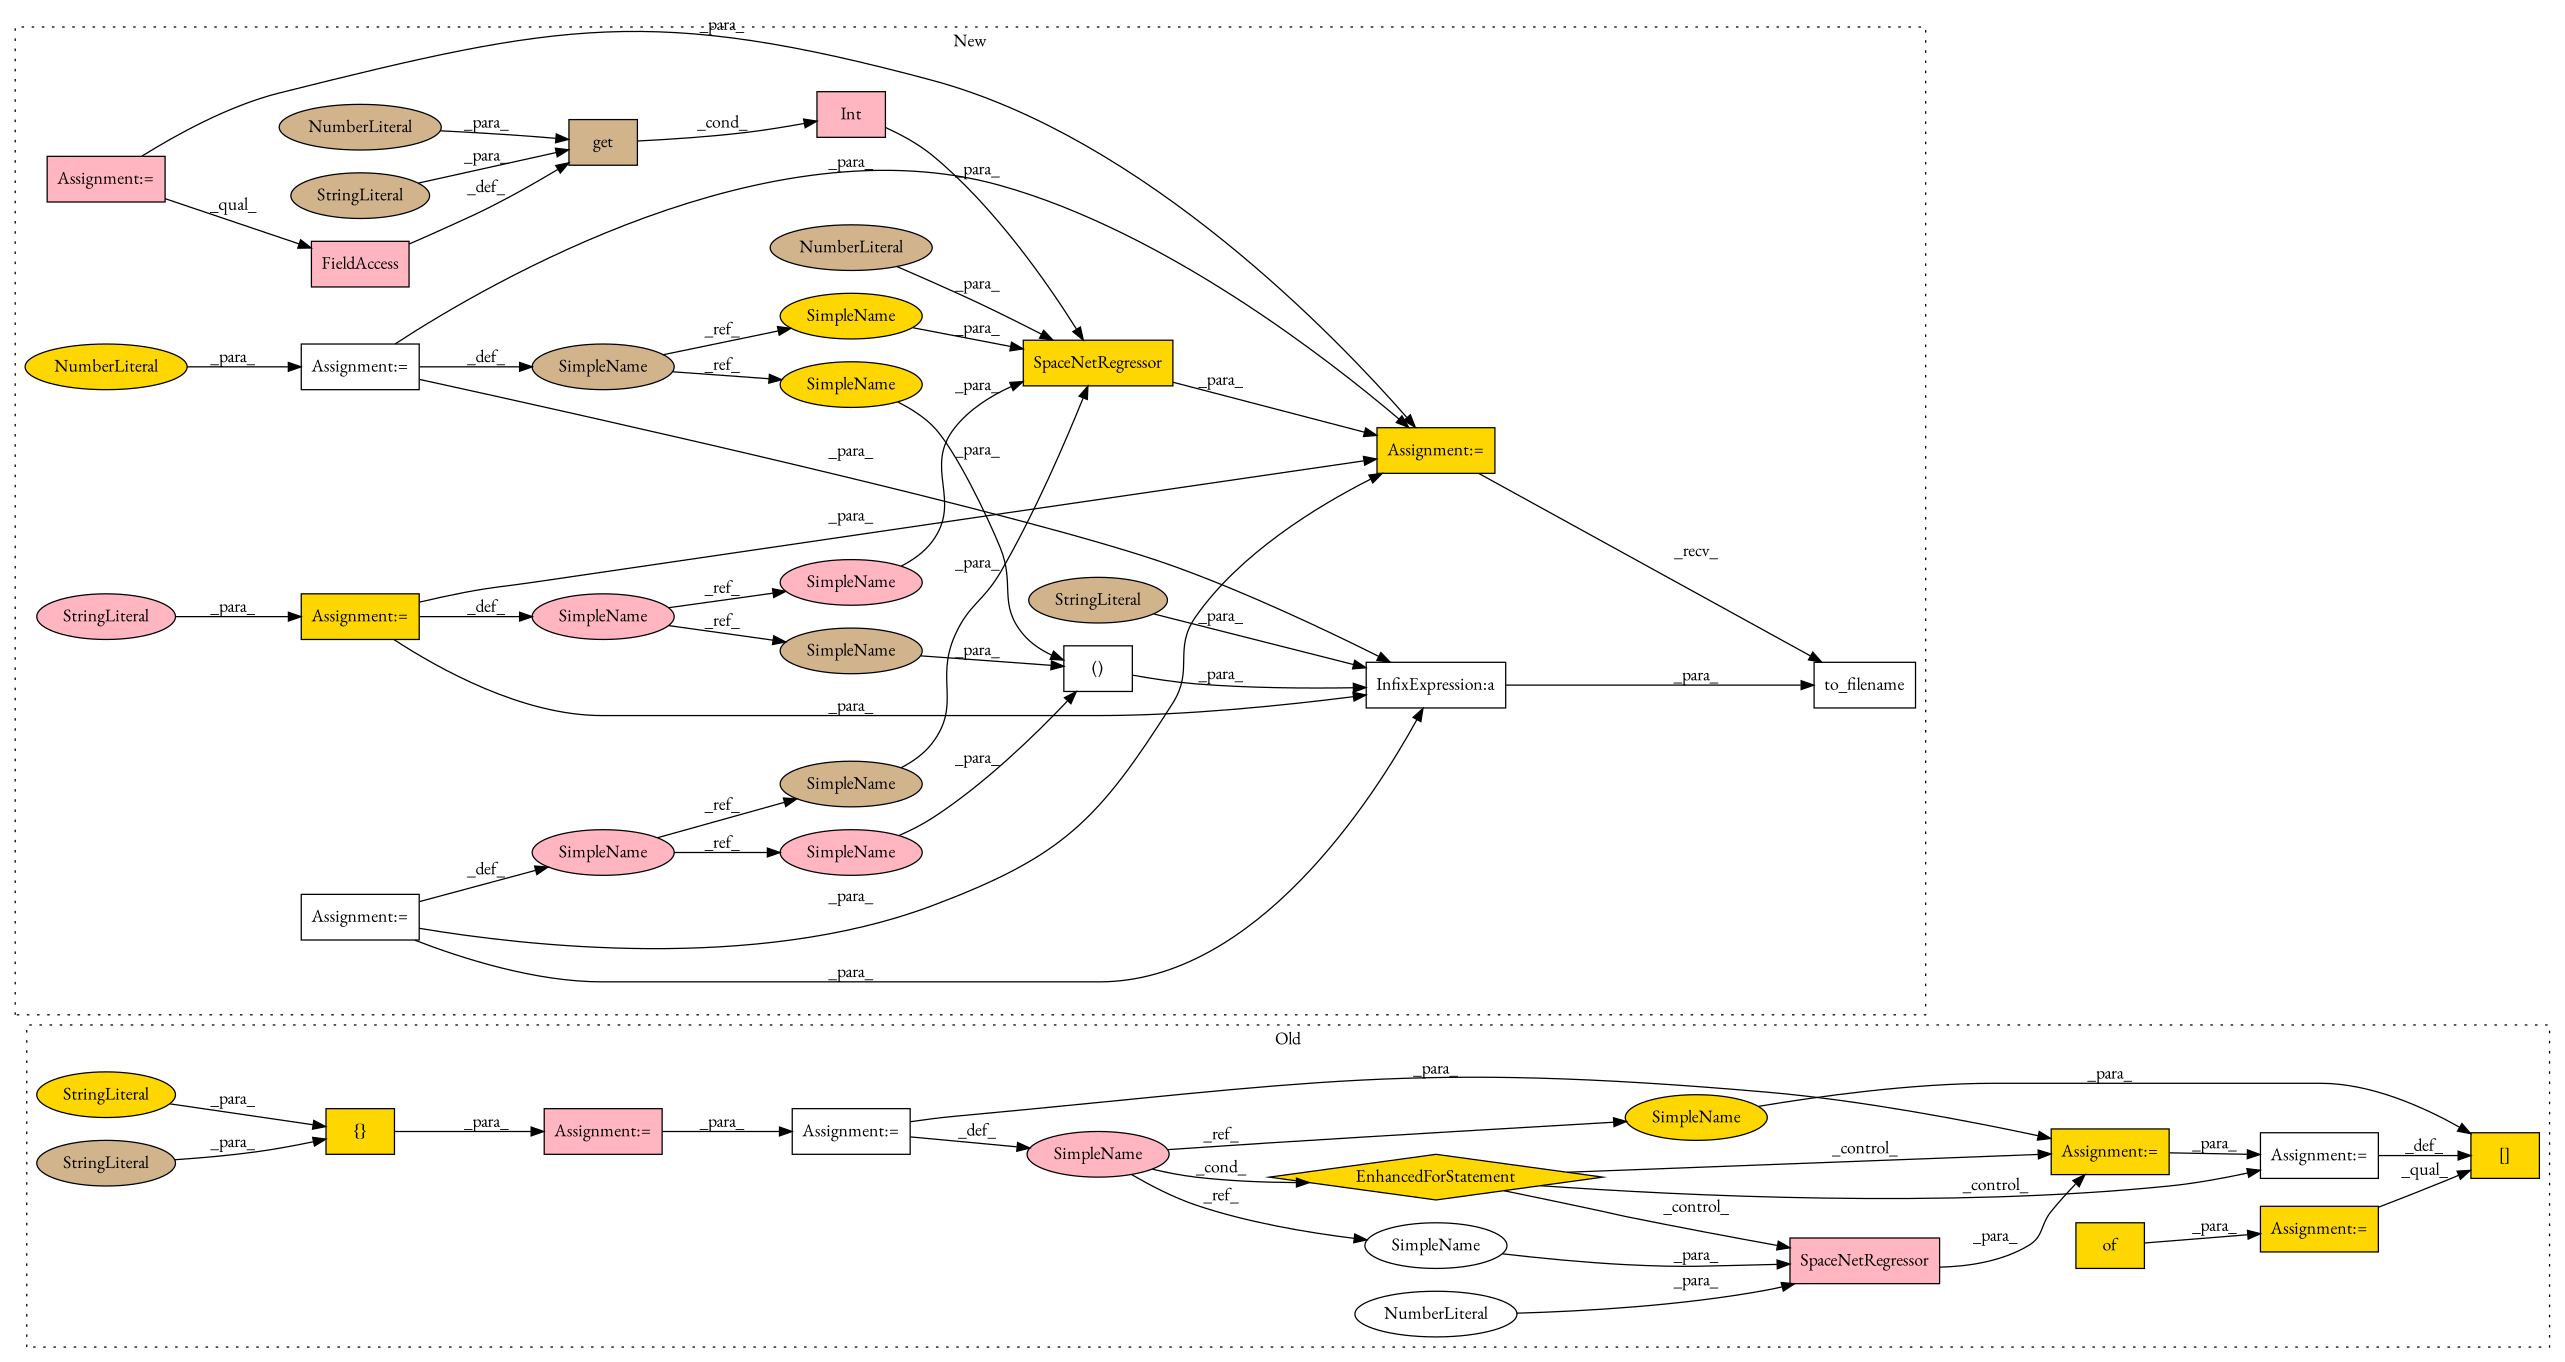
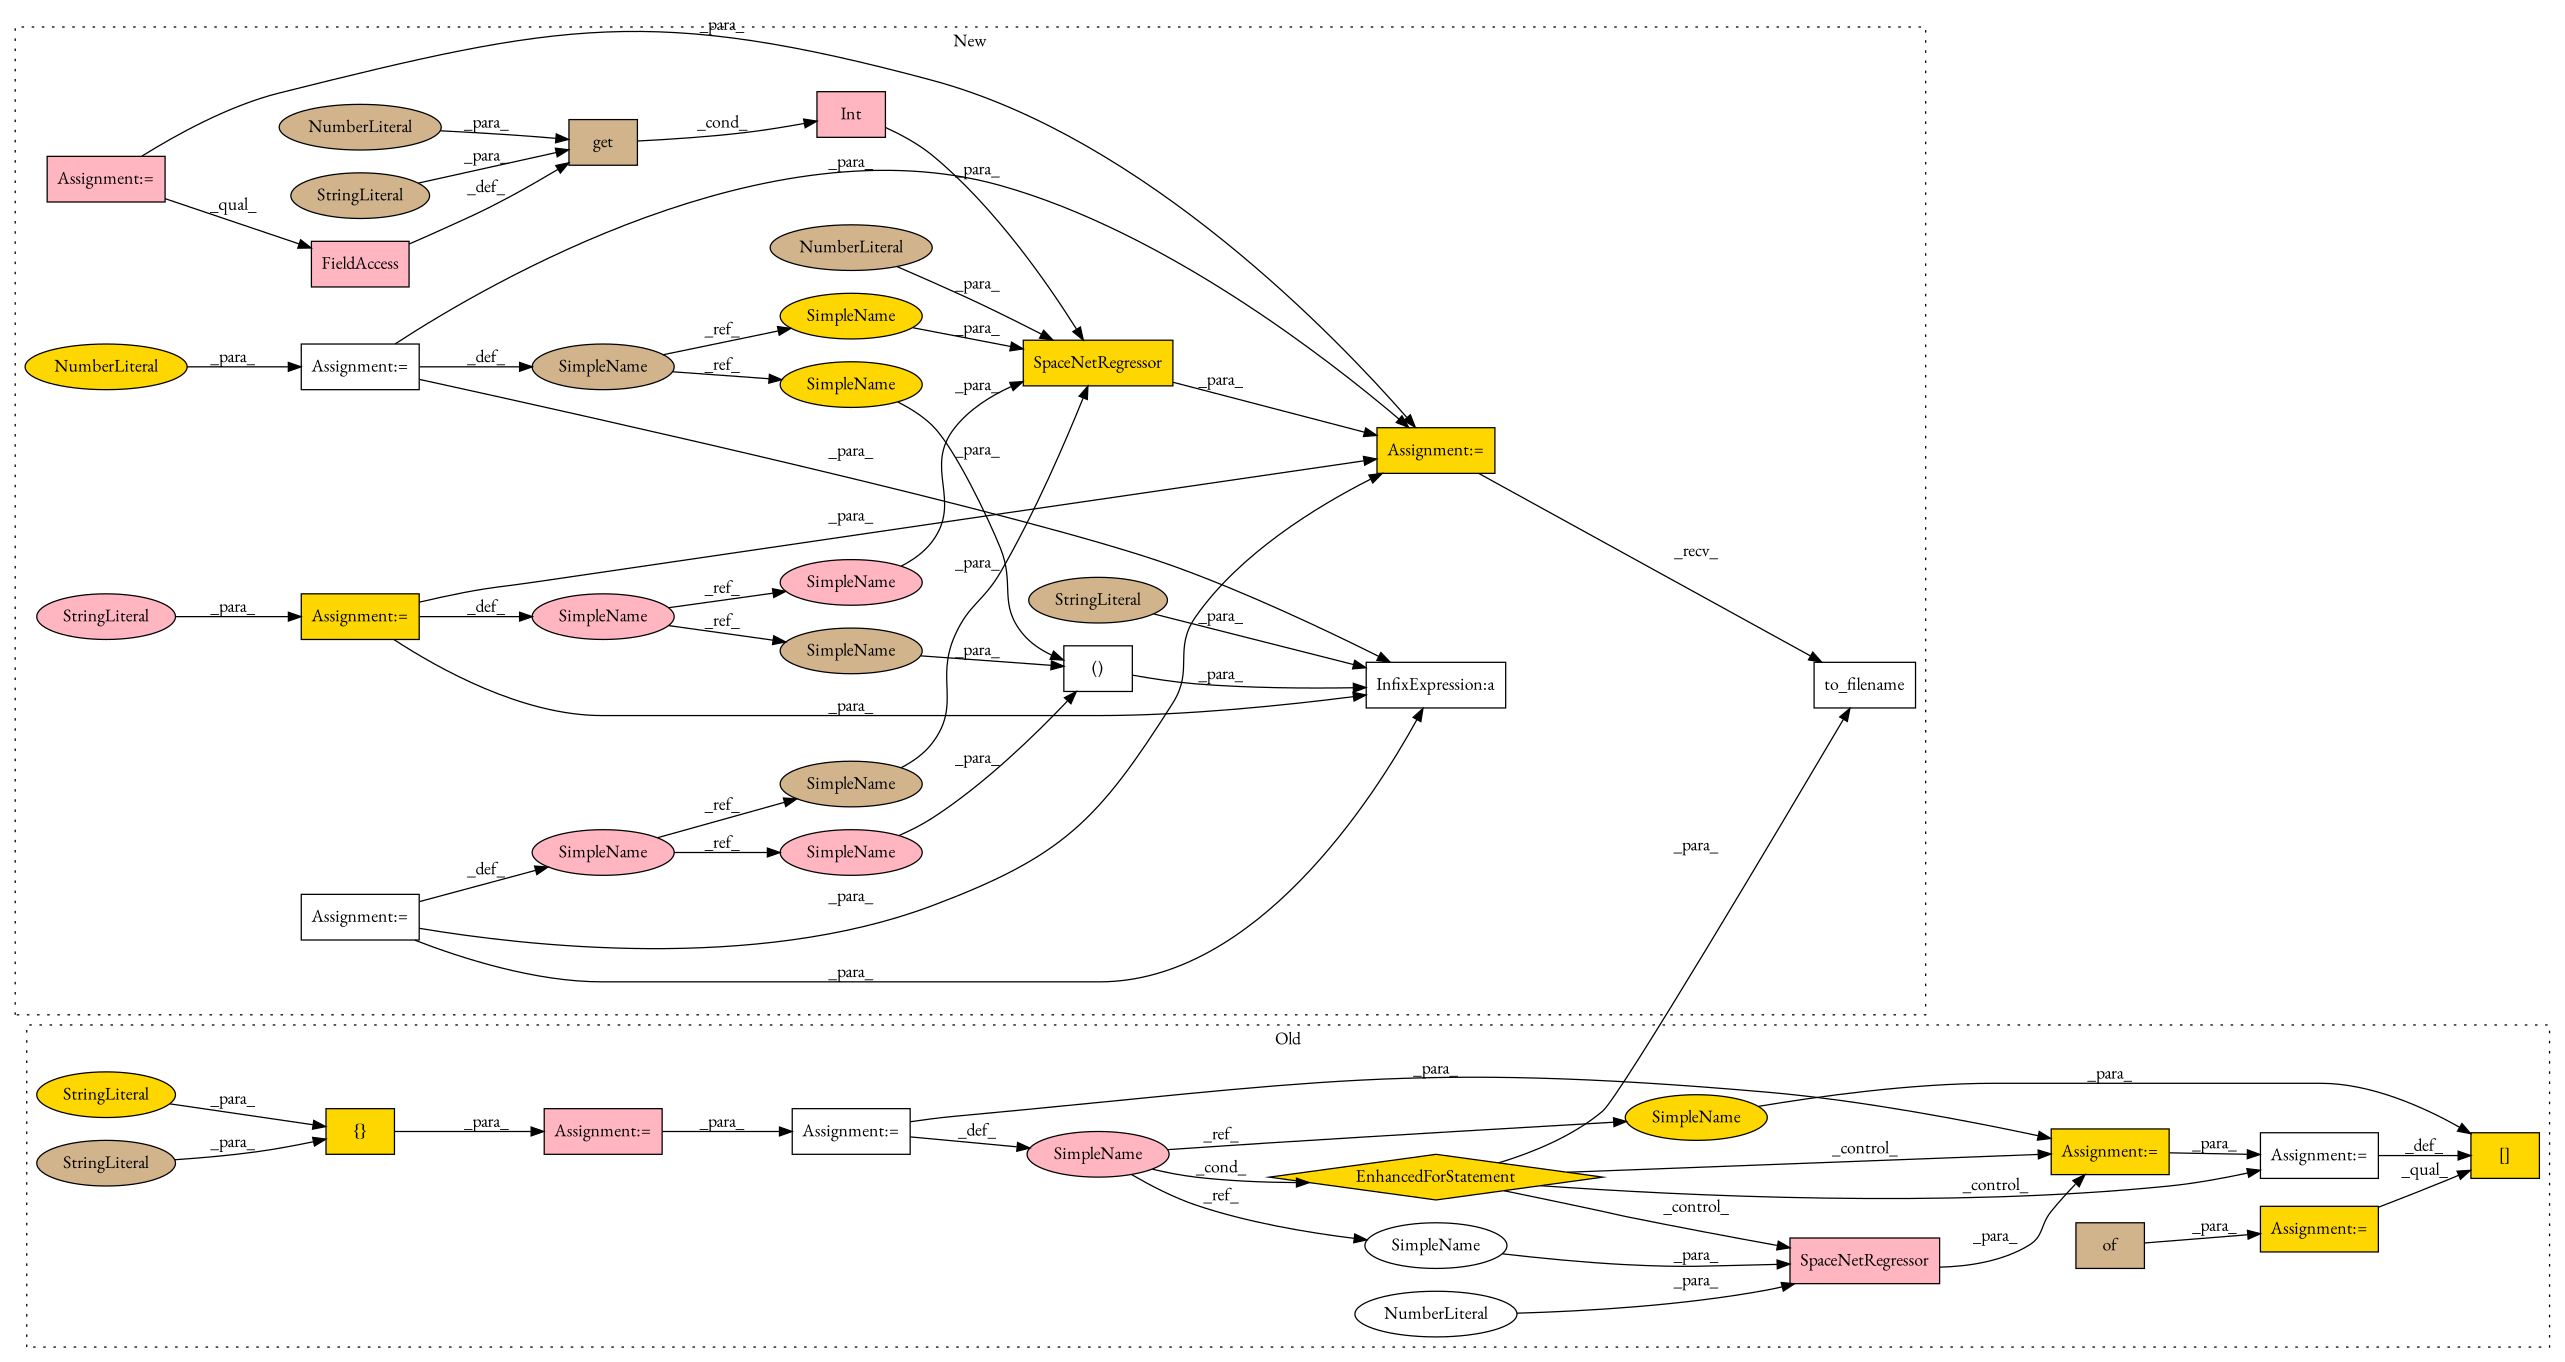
edge "InfixExpression:a" -> "to_filename": now "EnhancedForStatement" -> "to_filename"
node "of": fillcolor gold -> tan
